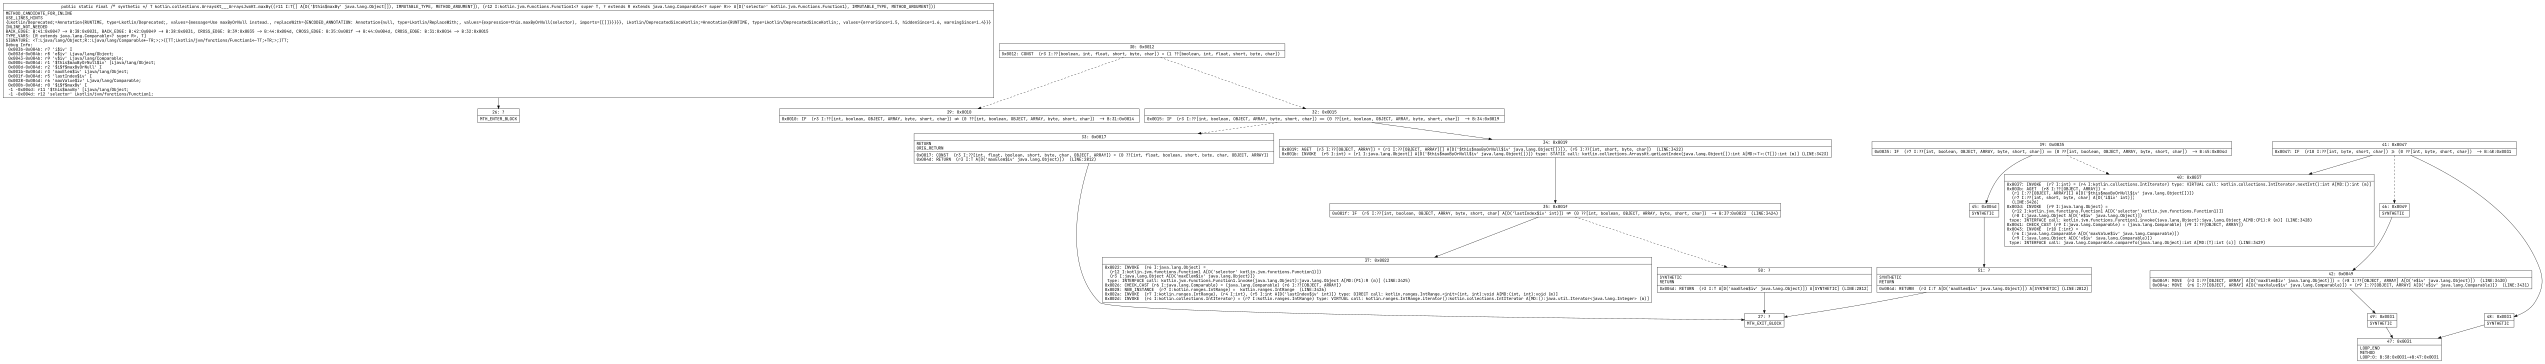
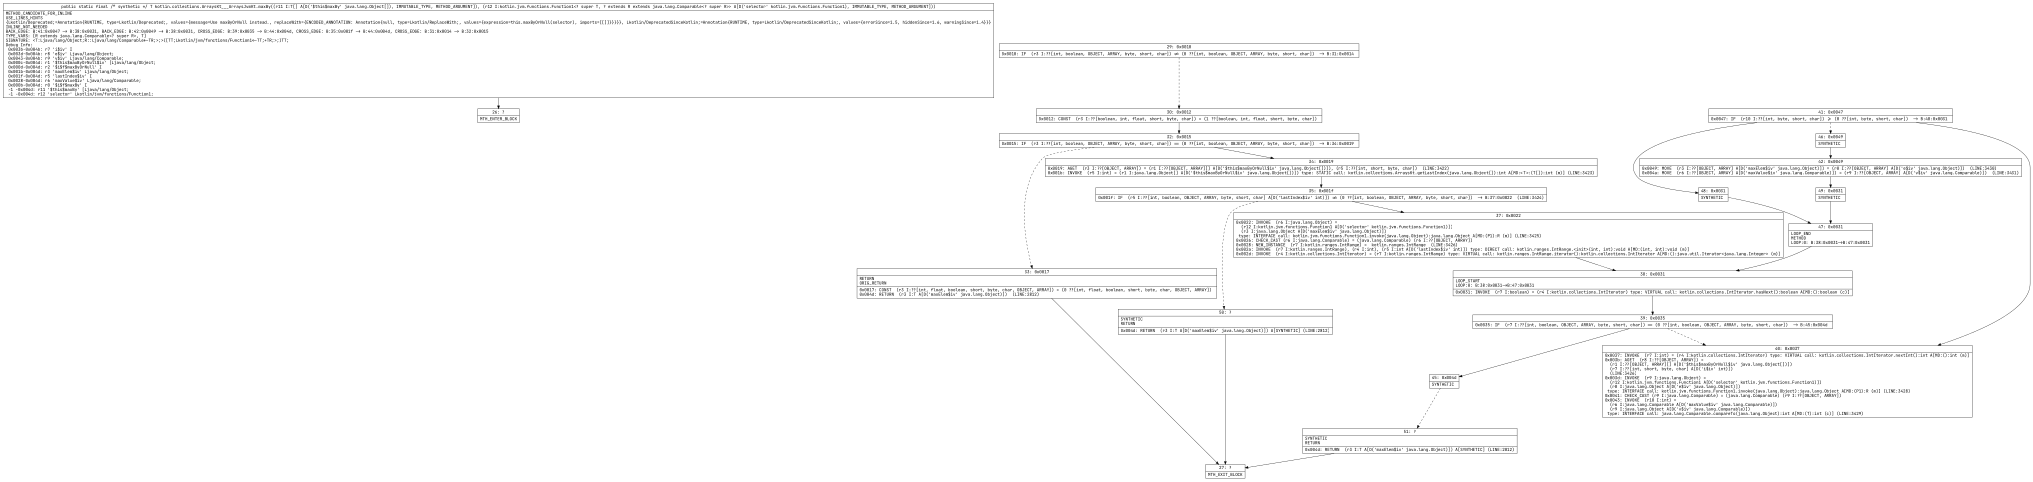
edge "30: 0x0012" -> "29: 0x0010": reversed
edge "30: 0x0012" -> "32: 0x0015": style dashed -> solid
edge "45: 0x004d" -> "51: ?": style solid -> dashed
node "38: 0x0031": added
